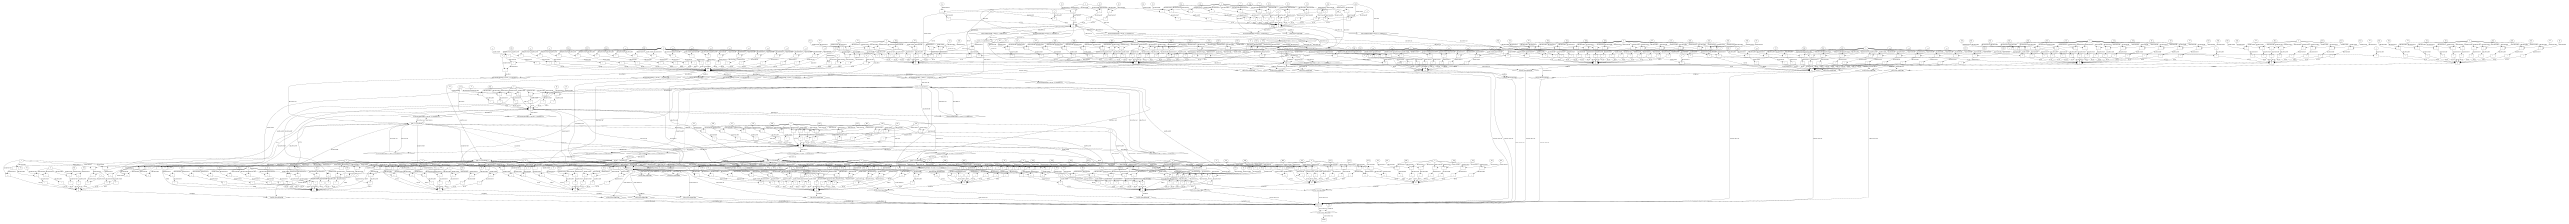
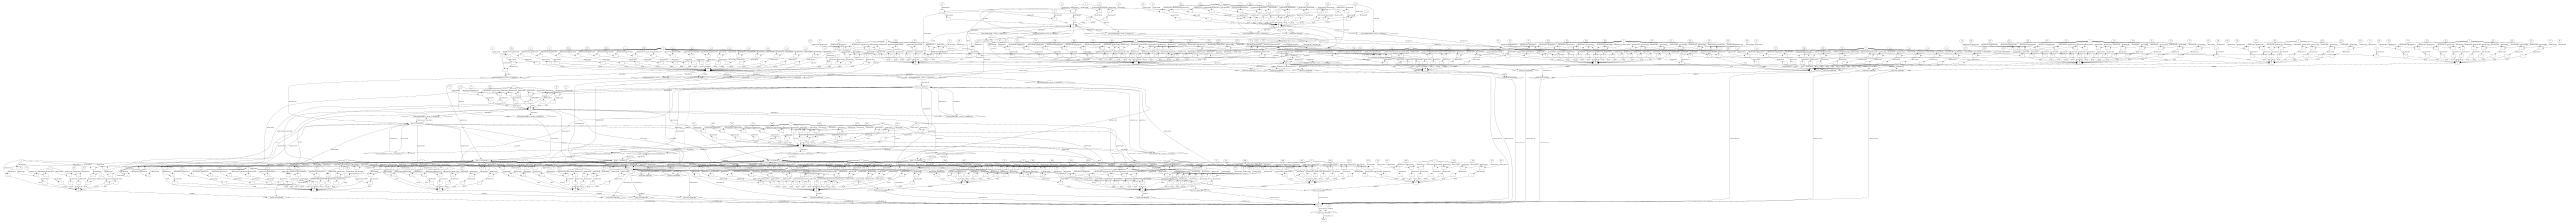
edge "DataFowHyperEdge_1_main_1_1_argument_1" -> "main_1_1": now "main_1_1_argument_1" -> "main_1_1"
edge "DataFowHyperEdge_11_main_1_2_argument_0" -> "main_1_2_argument_0": added, label "data flow out"
edge "DataFowHyperEdge_11_main_1_2_argument_3" -> "main_1_2_argument_3": removed, label "data flow out"
edge "main_1_2_argument_4" -> "DataFowHyperEdge_11_main_1_2_argument_4": removed, label "data flow in"
